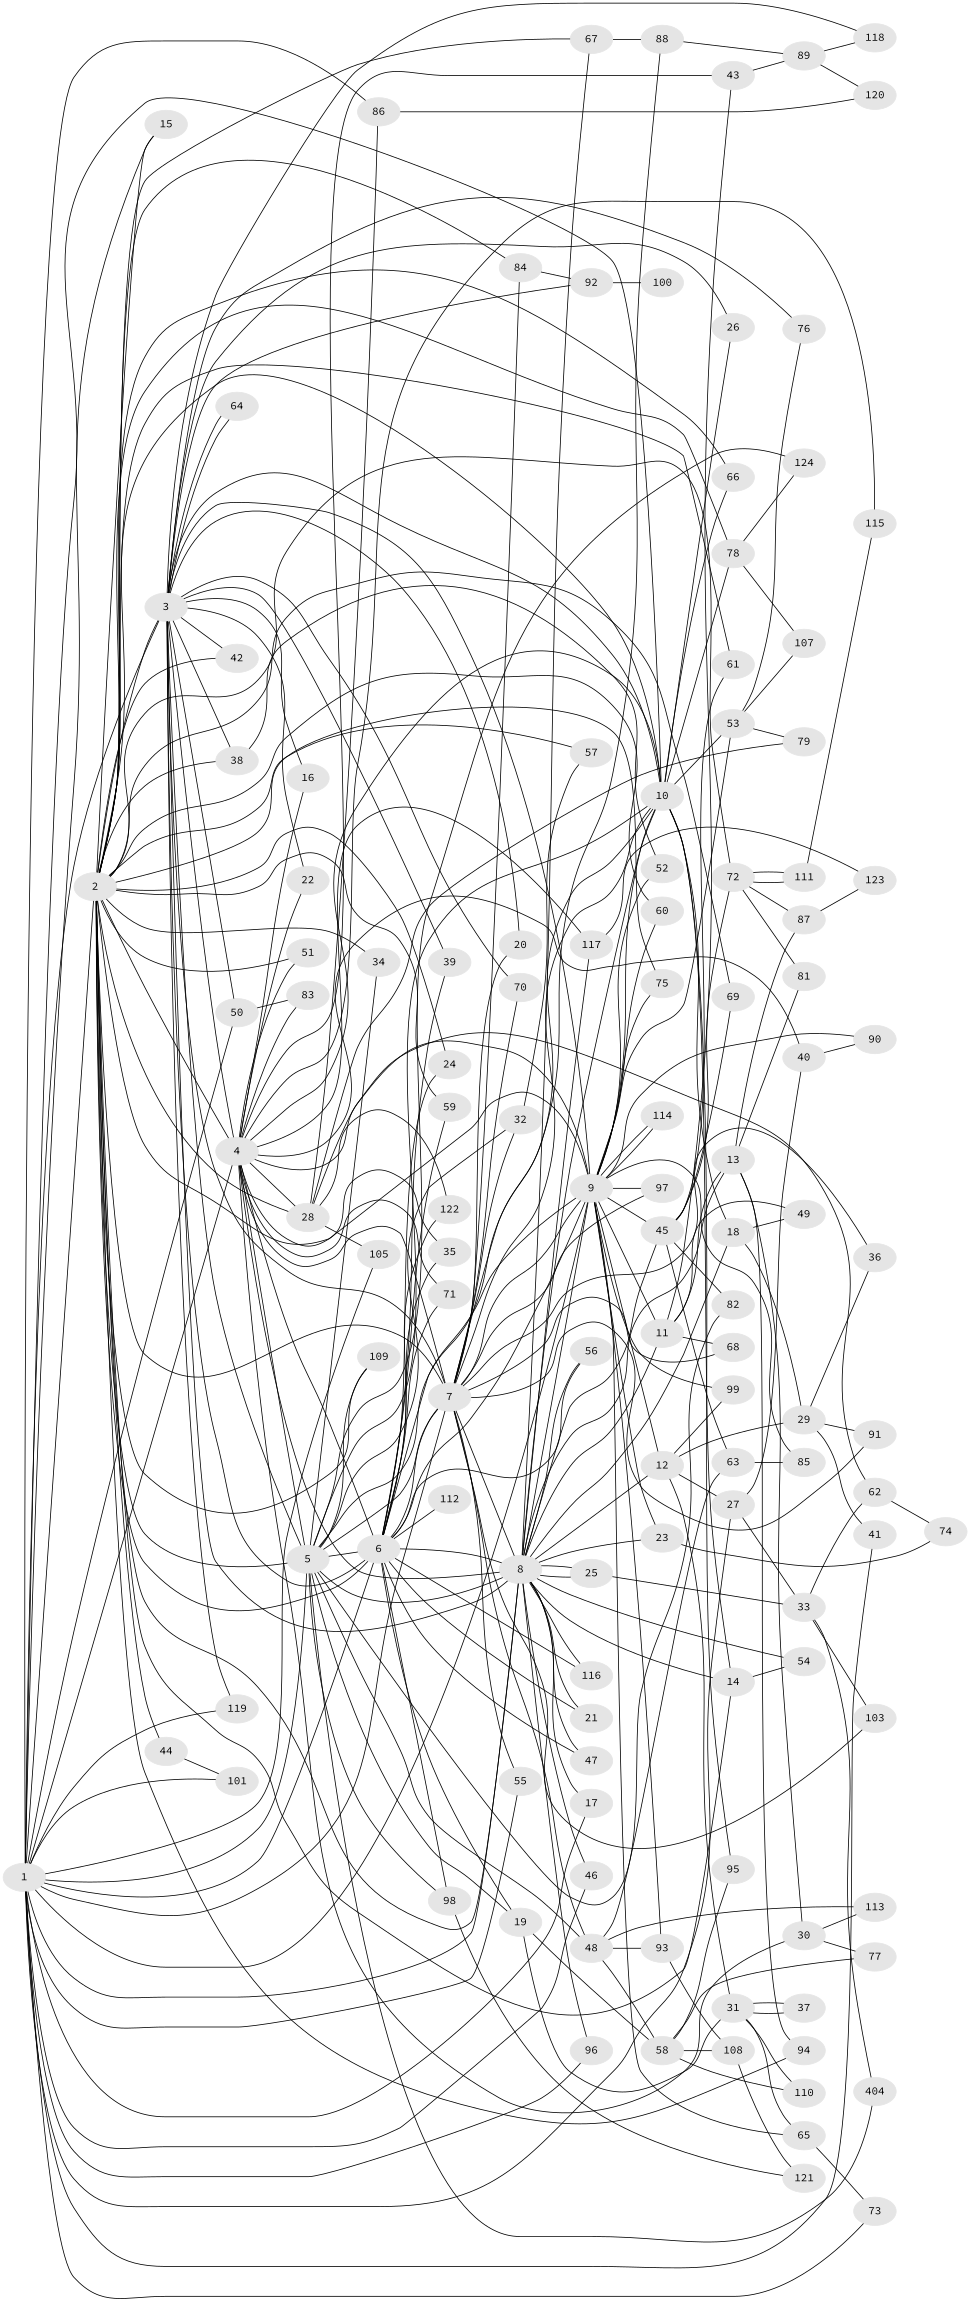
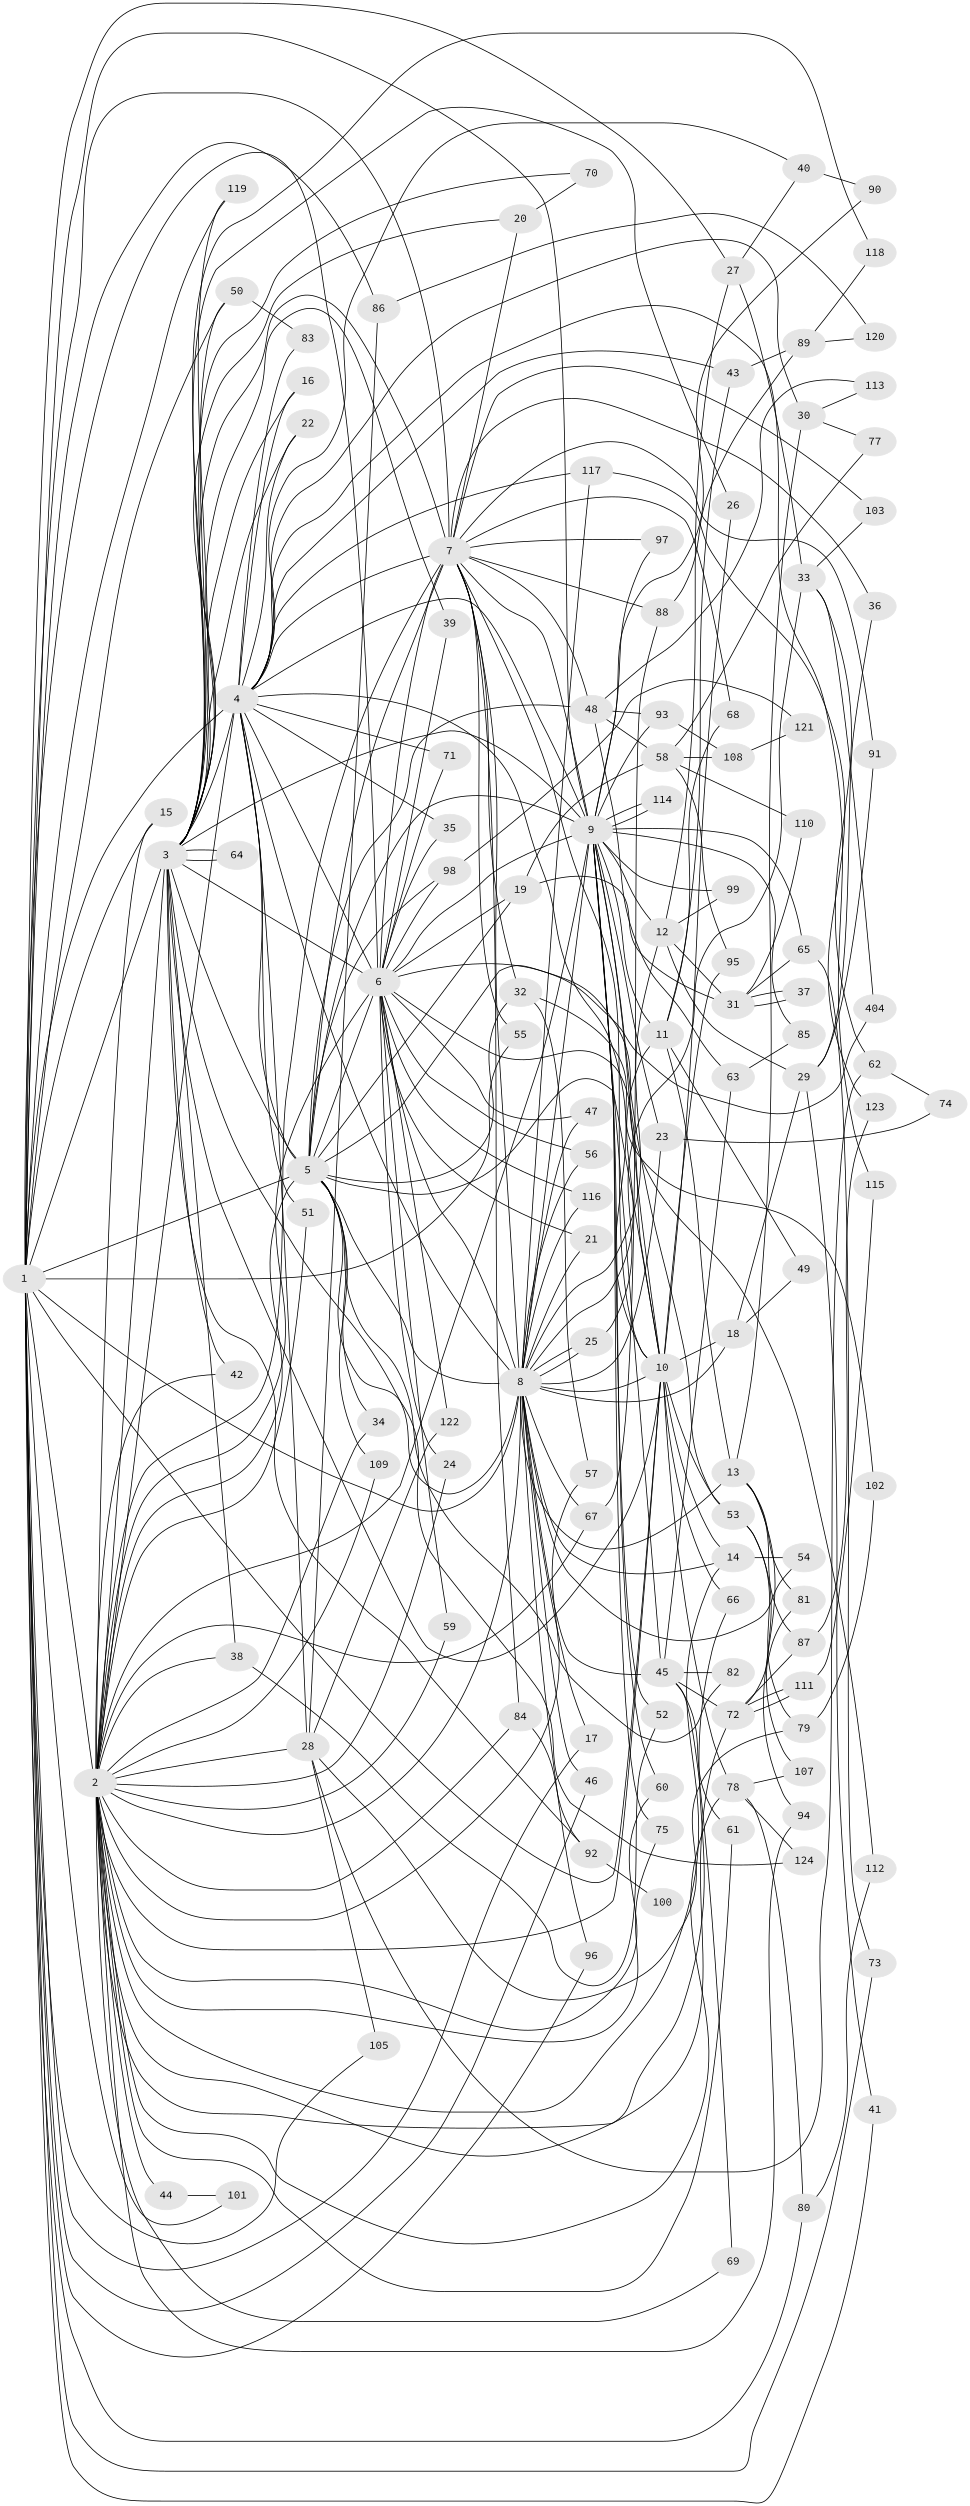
node "76": removed
edge "70" -- "7": now "70" -- "20"
node "102": added
node "80": added
